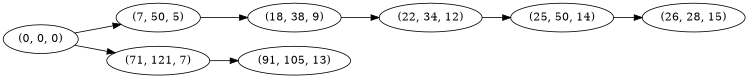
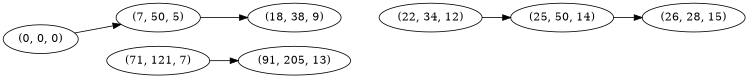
edge "(18, 38, 9)" -> "(22, 34, 12)": removed
edge "(0, 0, 0)" -> "(71, 121, 7)": removed
node "(91, 105, 13)": label "(91, 105, 13)" -> "(91, 205, 13)"
